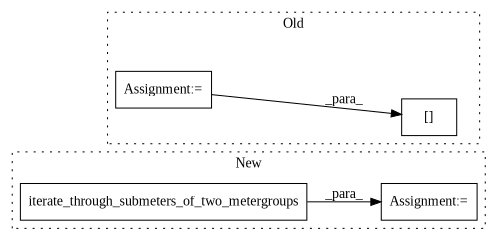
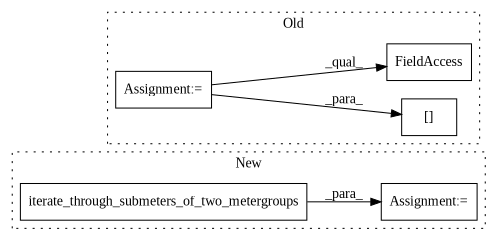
node "FieldAccess": added
